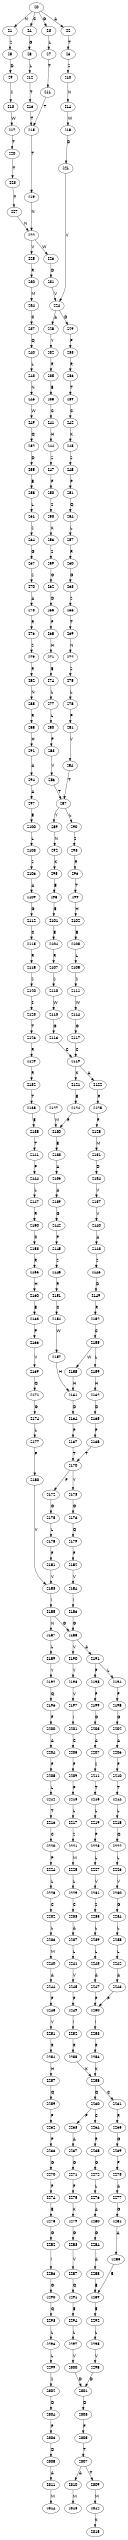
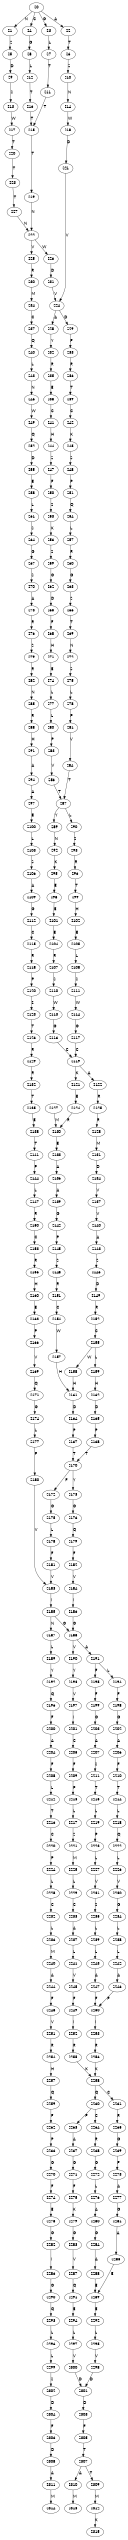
edge "S118" -> "S120": label "S" -> "P"
